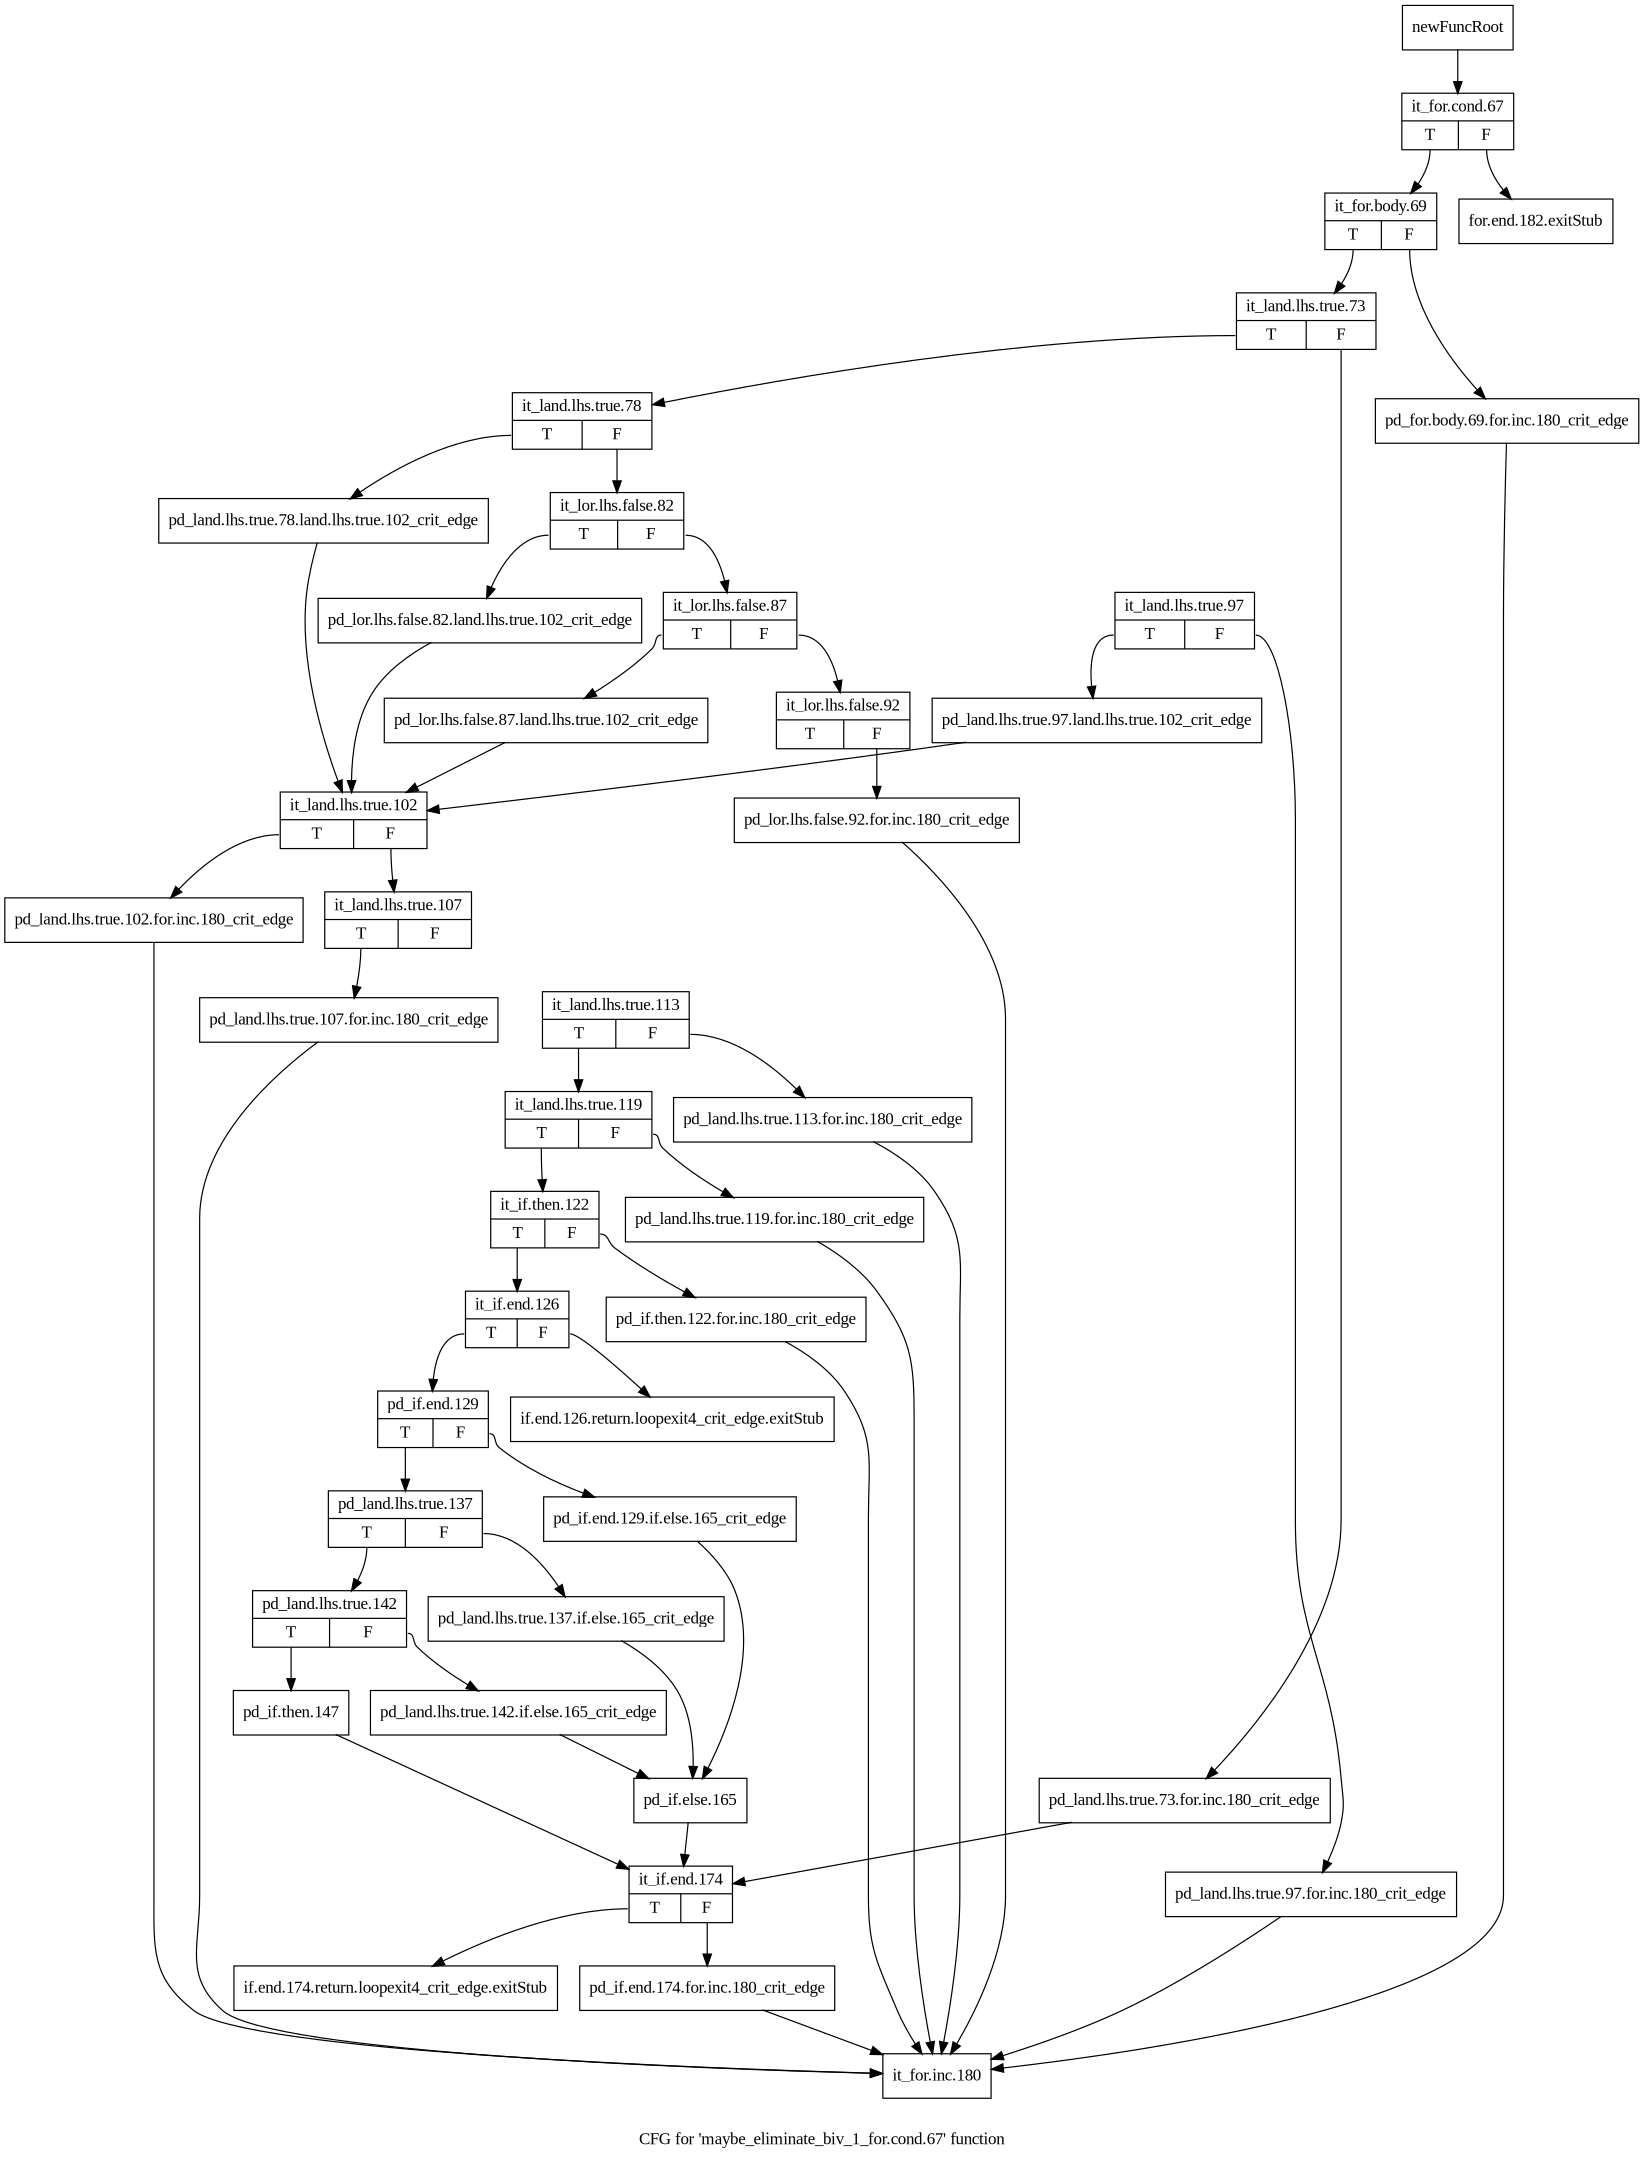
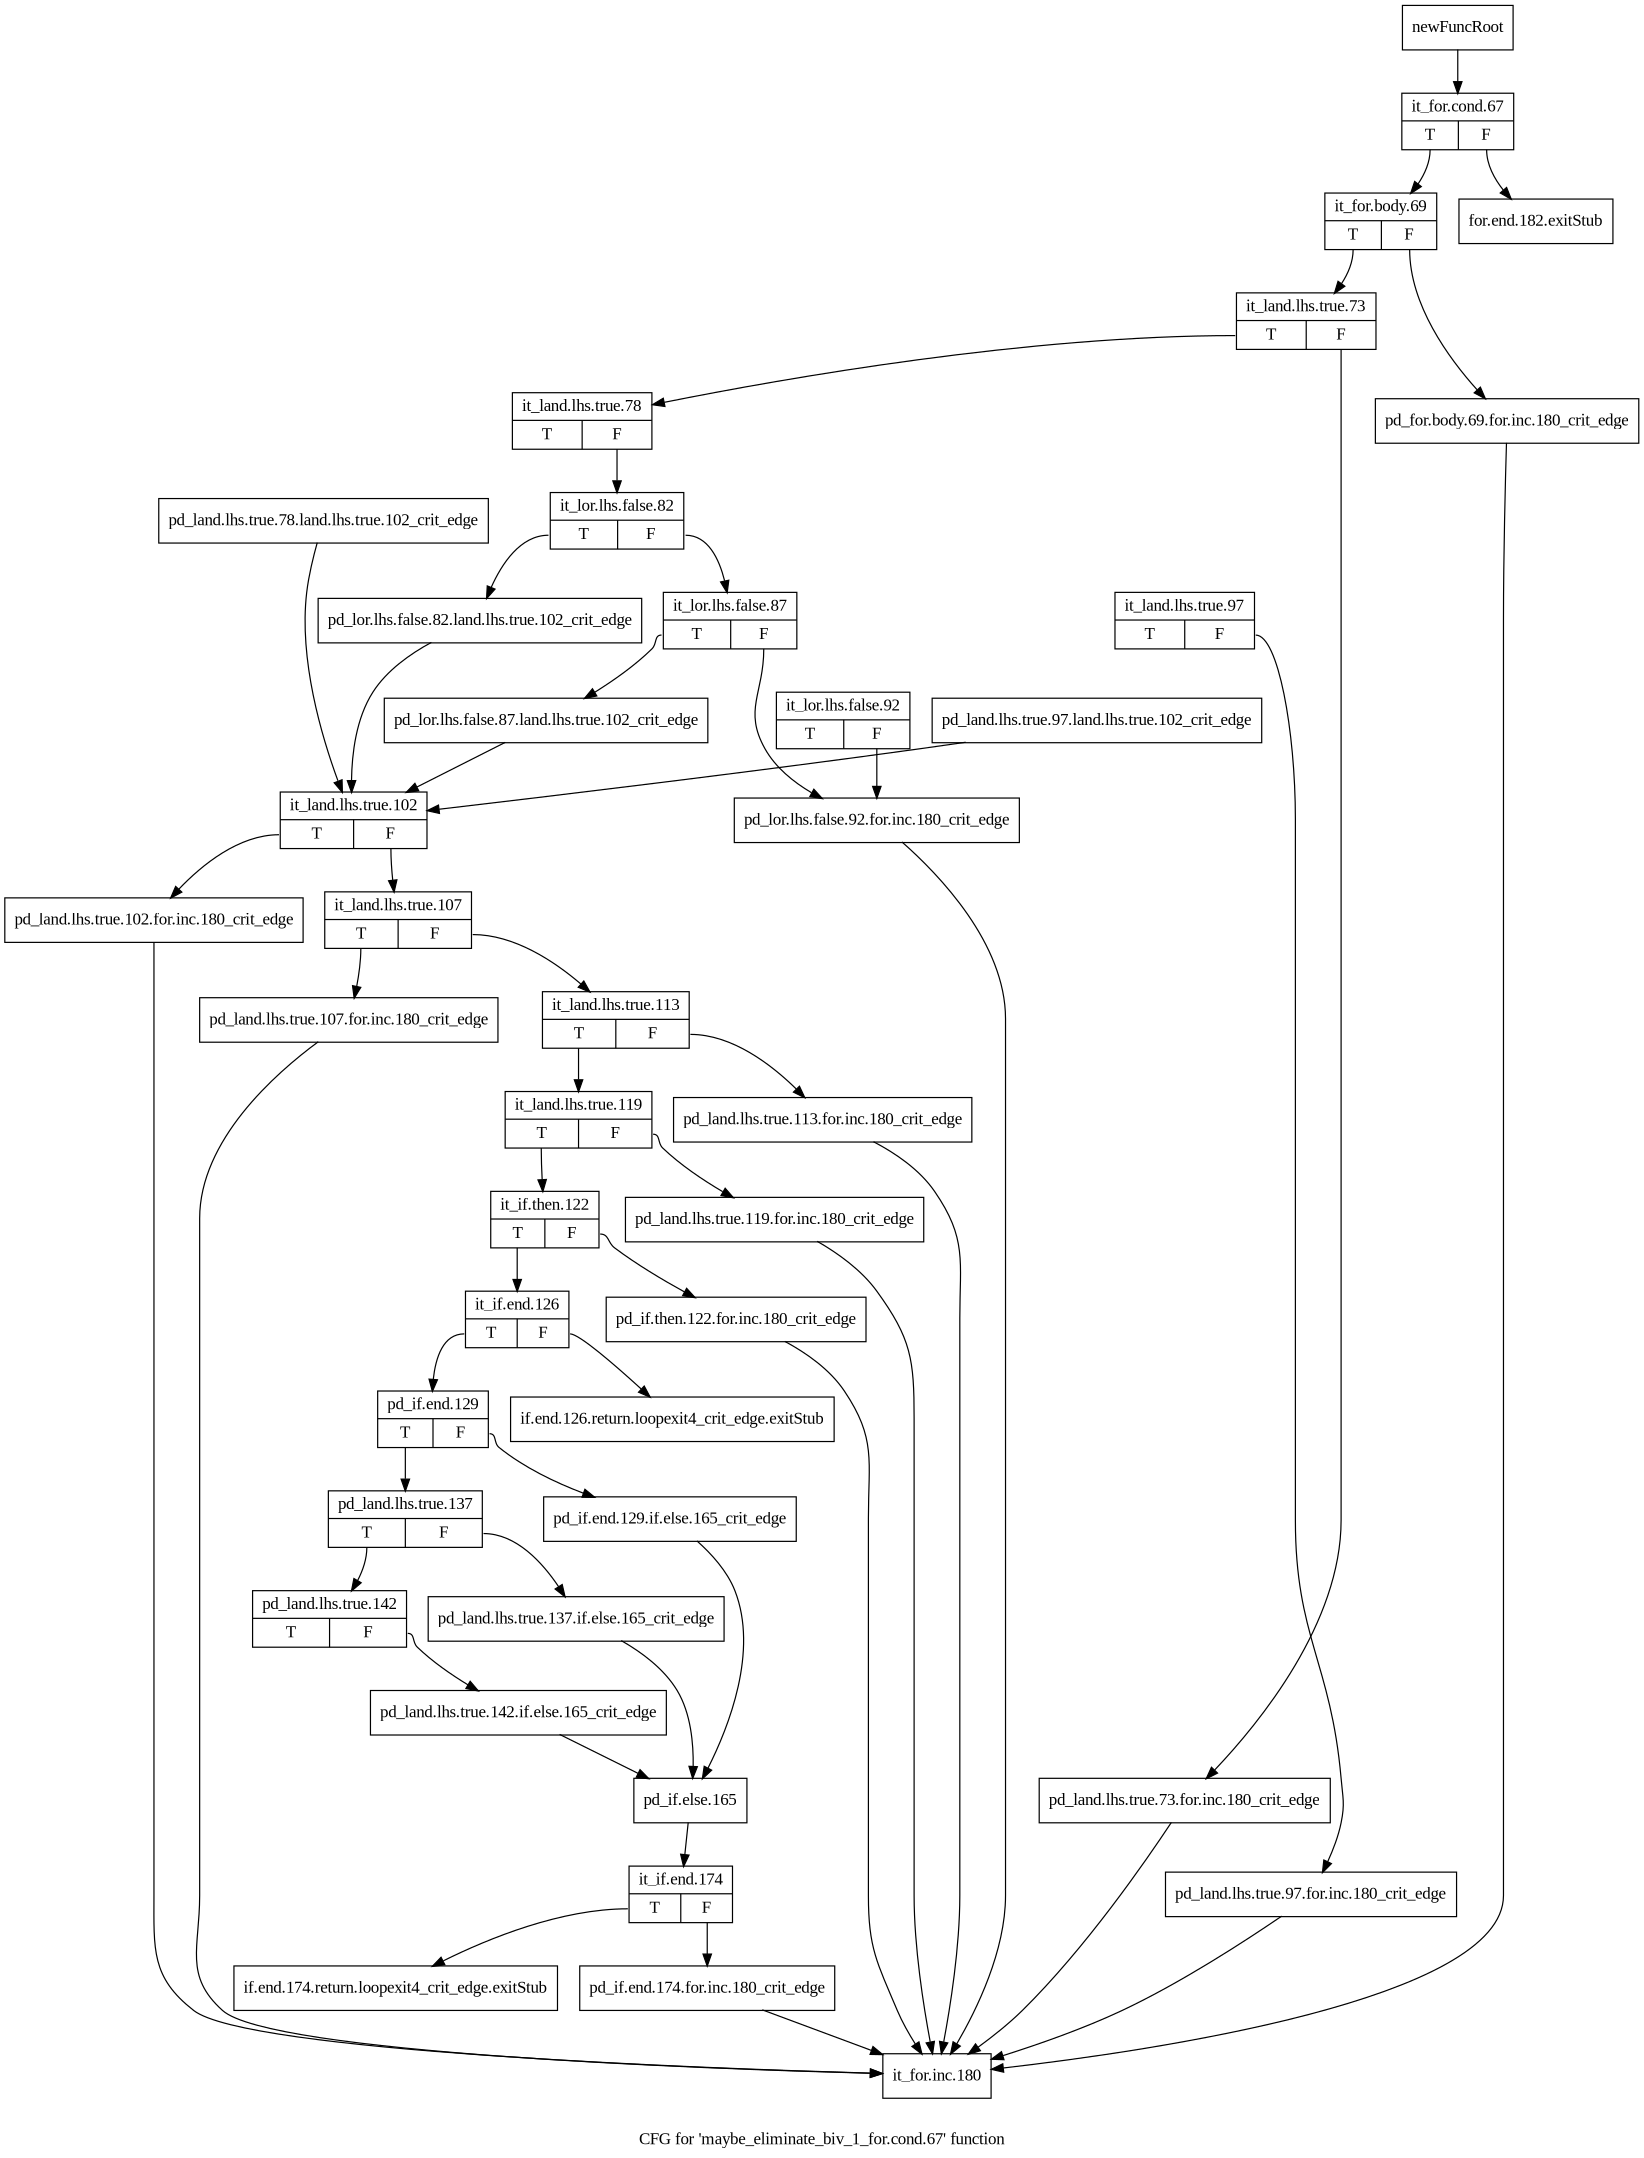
edge "it_land.lhs.true.78" -> "pd_land.lhs.true.78.land.lhs.true.102_crit_edge": removed
edge "it_lor.lhs.false.87" -> "it_lor.lhs.false.92": now "it_lor.lhs.false.87" -> "pd_lor.lhs.false.92.for.inc.180_crit_edge"
edge "it_land.lhs.true.97" -> "pd_land.lhs.true.97.land.lhs.true.102_crit_edge": removed
edge "it_land.lhs.true.107" -> "it_land.lhs.true.113": added
node "pd_if.then.147": removed
edge "pd_land.lhs.true.73.for.inc.180_crit_edge" -> "it_if.end.174": now "pd_land.lhs.true.73.for.inc.180_crit_edge" -> "it_for.inc.180"
